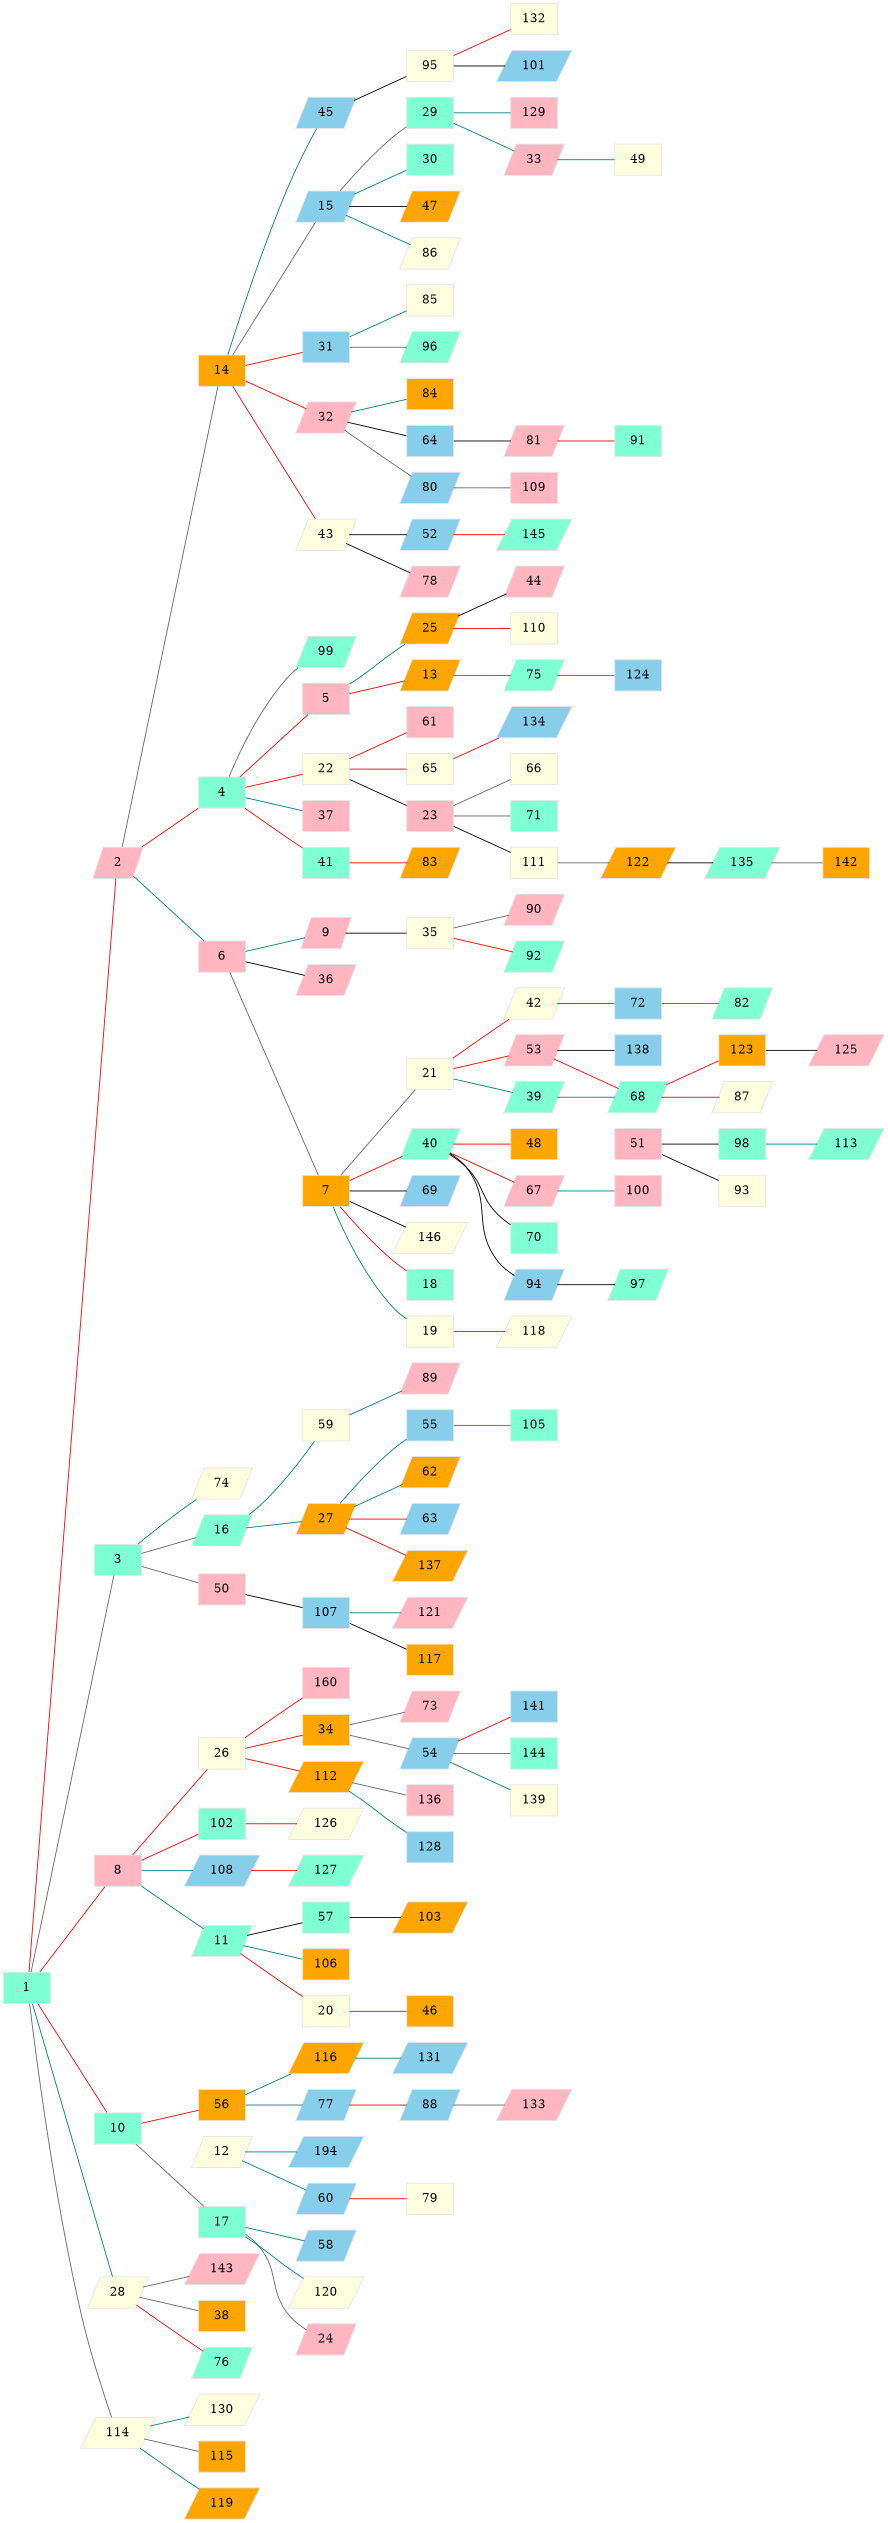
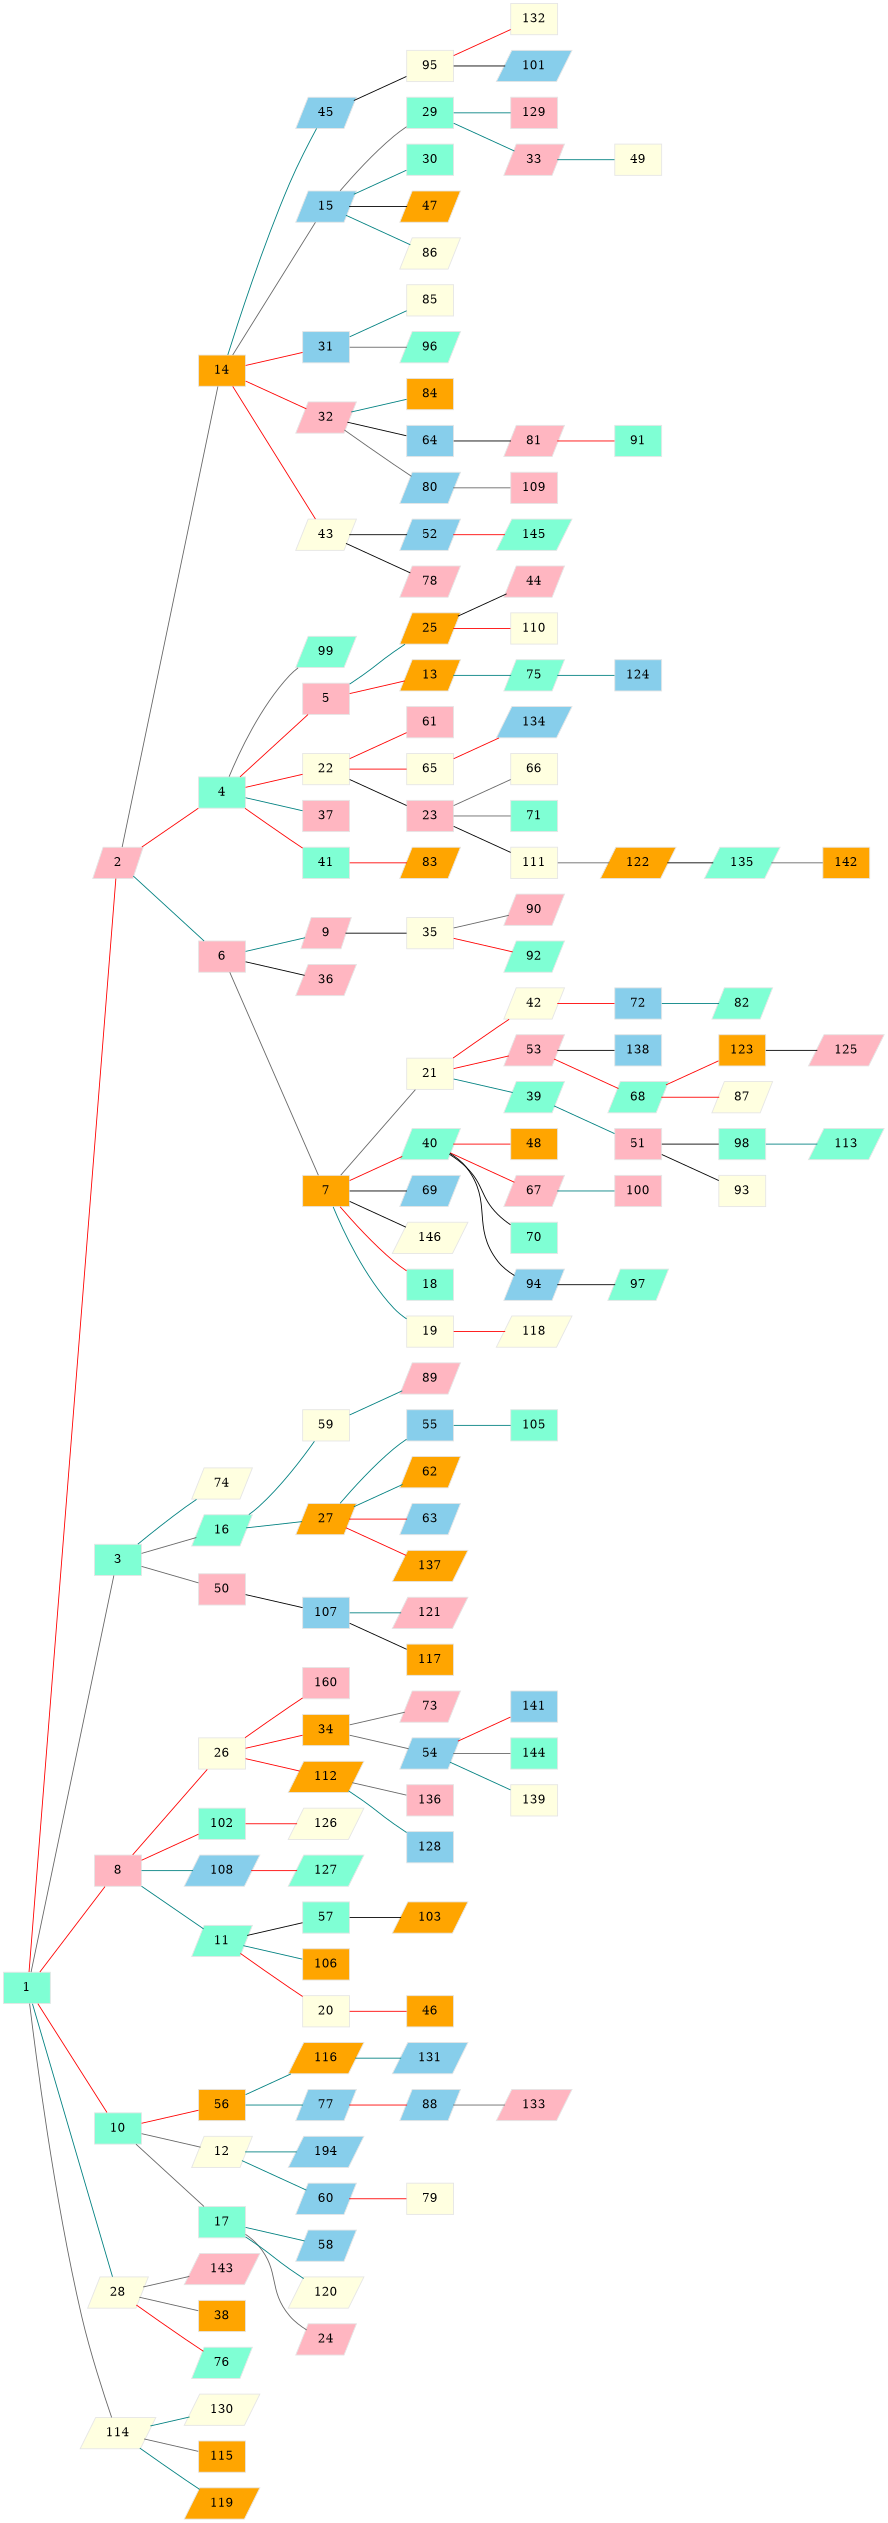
edge "39" -- "68": now "39" -- "51"
edge "10" -- "12": added
